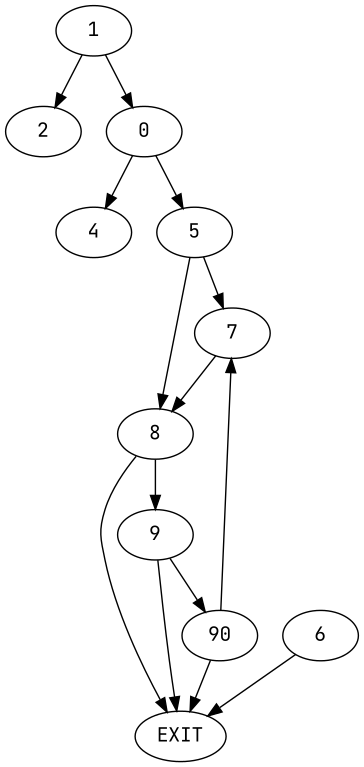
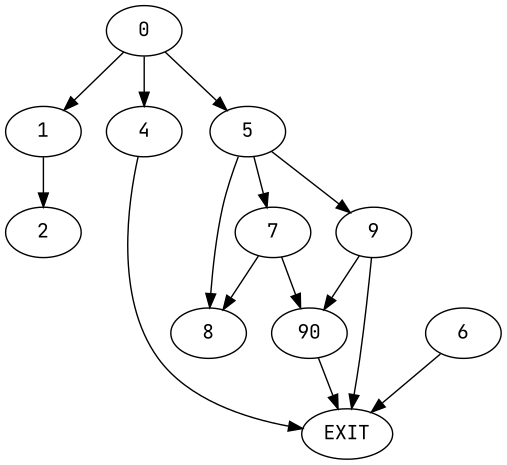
edge "1" -> "0": reversed
edge "8" -> "9": now "5" -> "9"
edge "90" -> "7": reversed
edge "8" -> "EXIT": now "4" -> "EXIT"
